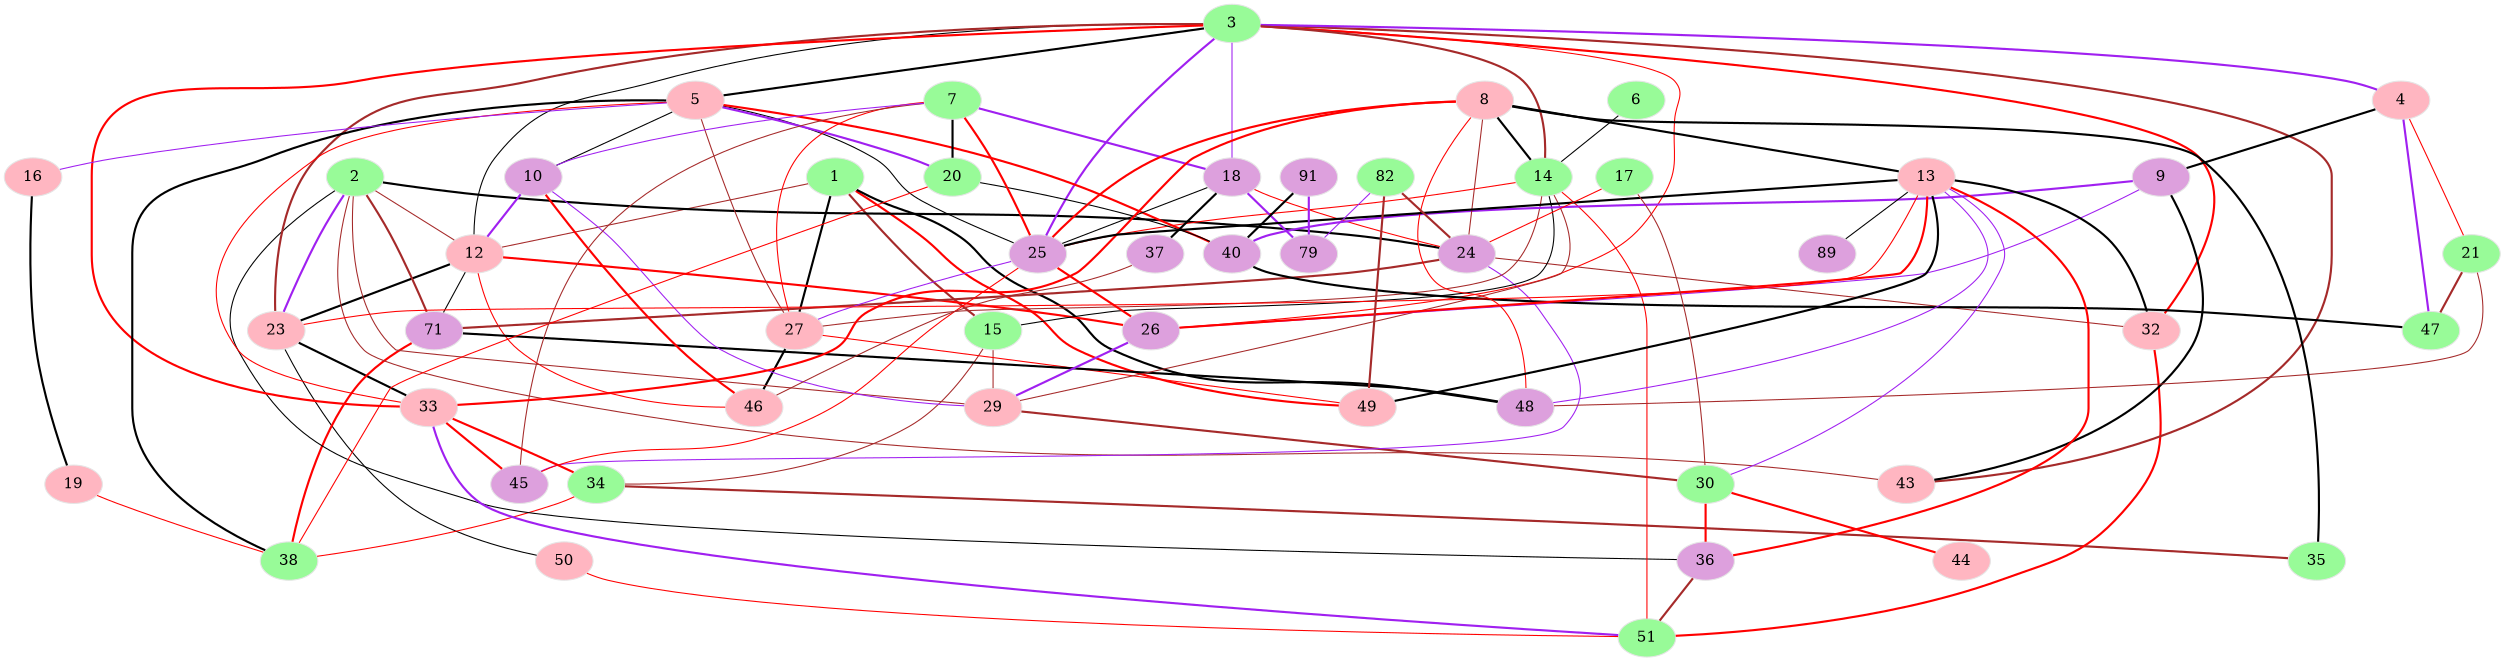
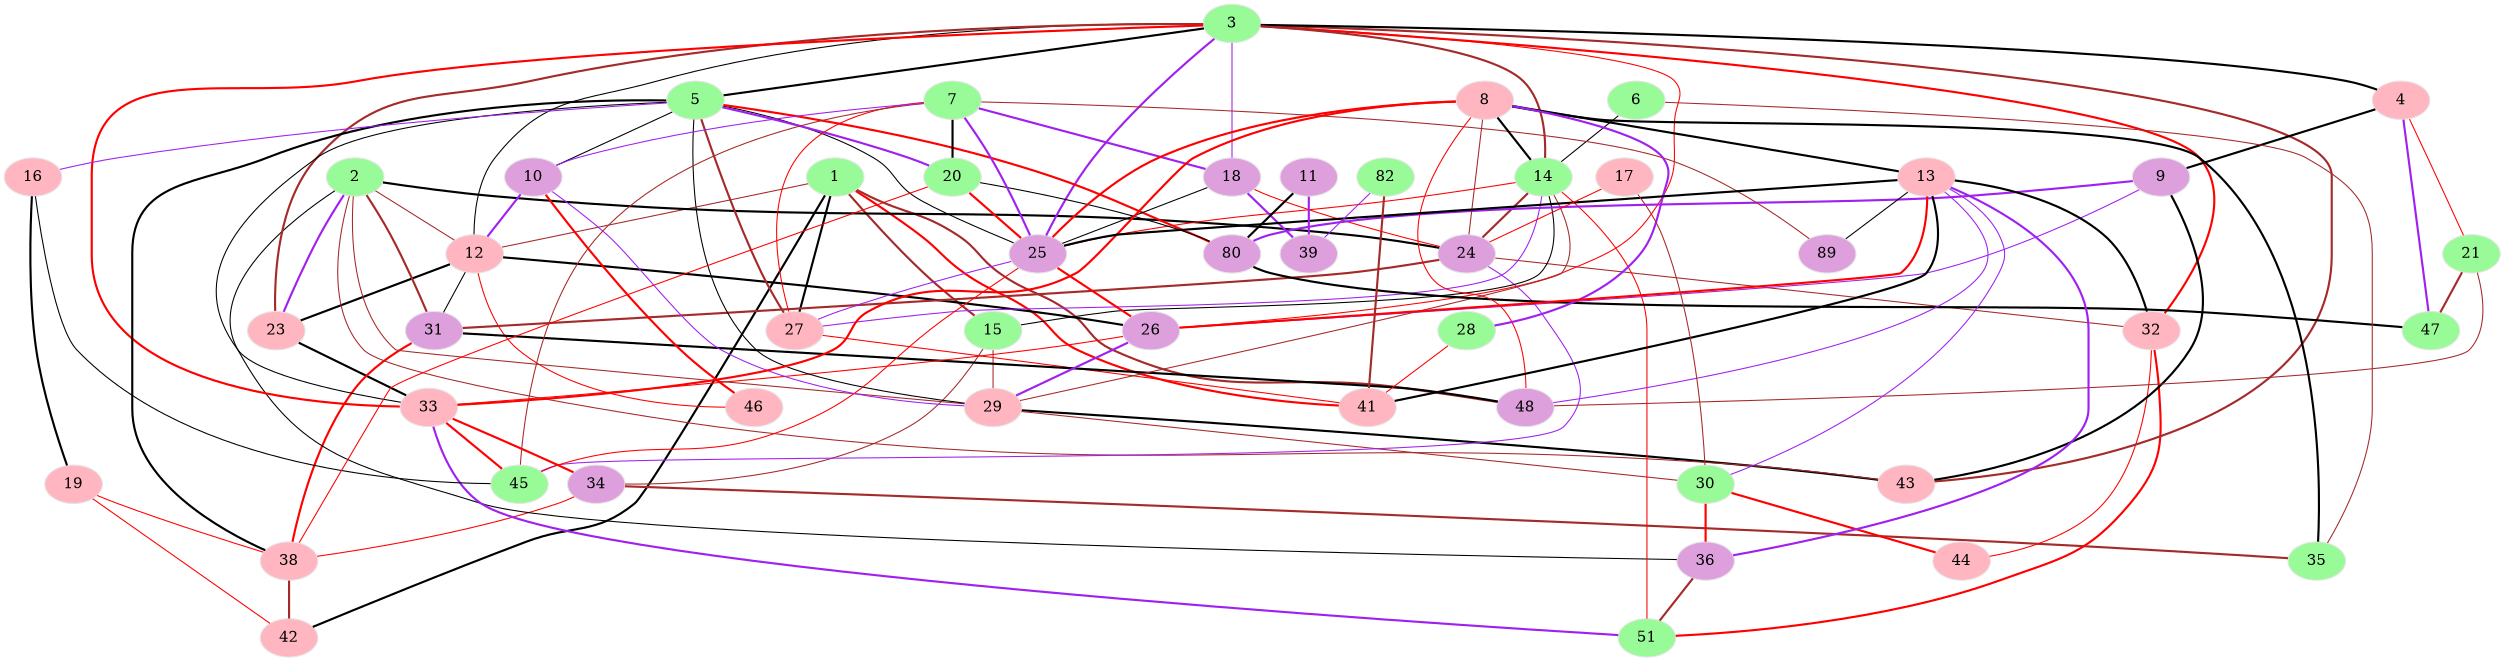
edge "3" -- "4": color purple -> black
node "5": fillcolor lightpink -> palegreen
edge "7" -- "89": added
edge "6" -- "35": added
edge "5" -- "33": color red -> black
edge "7" -- "25": color red -> purple
node "91": label "91" -> "11"
node "17": fillcolor palegreen -> lightpink
edge "5" -- "27": style solid -> bold
edge "82" -- "24": now "14" -- "24"
edge "20" -- "25": added
node "37": removed
node "40": label "40" -> "80"
node "79": label "79" -> "39"
edge "12" -- "26": color red -> black
edge "14" -- "27": color brown -> purple
edge "13" -- "23": removed
node "71": label "71" -> "31"
node "28": added
edge "5" -- "29": added
edge "1" -- "48": color black -> brown
edge "27" -- "46": removed
edge "26" -- "33": added
node "49": label "49" -> "41"
edge "16" -- "45": added
edge "13" -- "36": color red -> purple
edge "29" -- "43": added
edge "29" -- "30": style bold -> solid
node "45": fillcolor plum -> palegreen
node "34": fillcolor palegreen -> plum
edge "32" -- "44": added
node "38": fillcolor palegreen -> lightpink
node "50": removed
node "42": added
